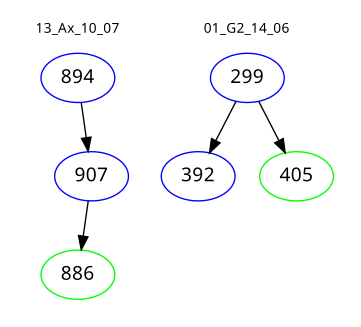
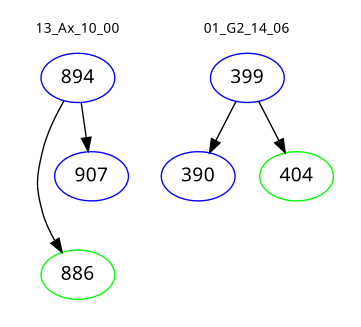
cluster "13_Ax_10_07": label "13_Ax_10_07" -> "13_Ax_10_00"
node "299": label "299" -> "399"
node "392": label "392" -> "390"
node "405": label "405" -> "404"
edge "907" -> "886": now "894" -> "886"
